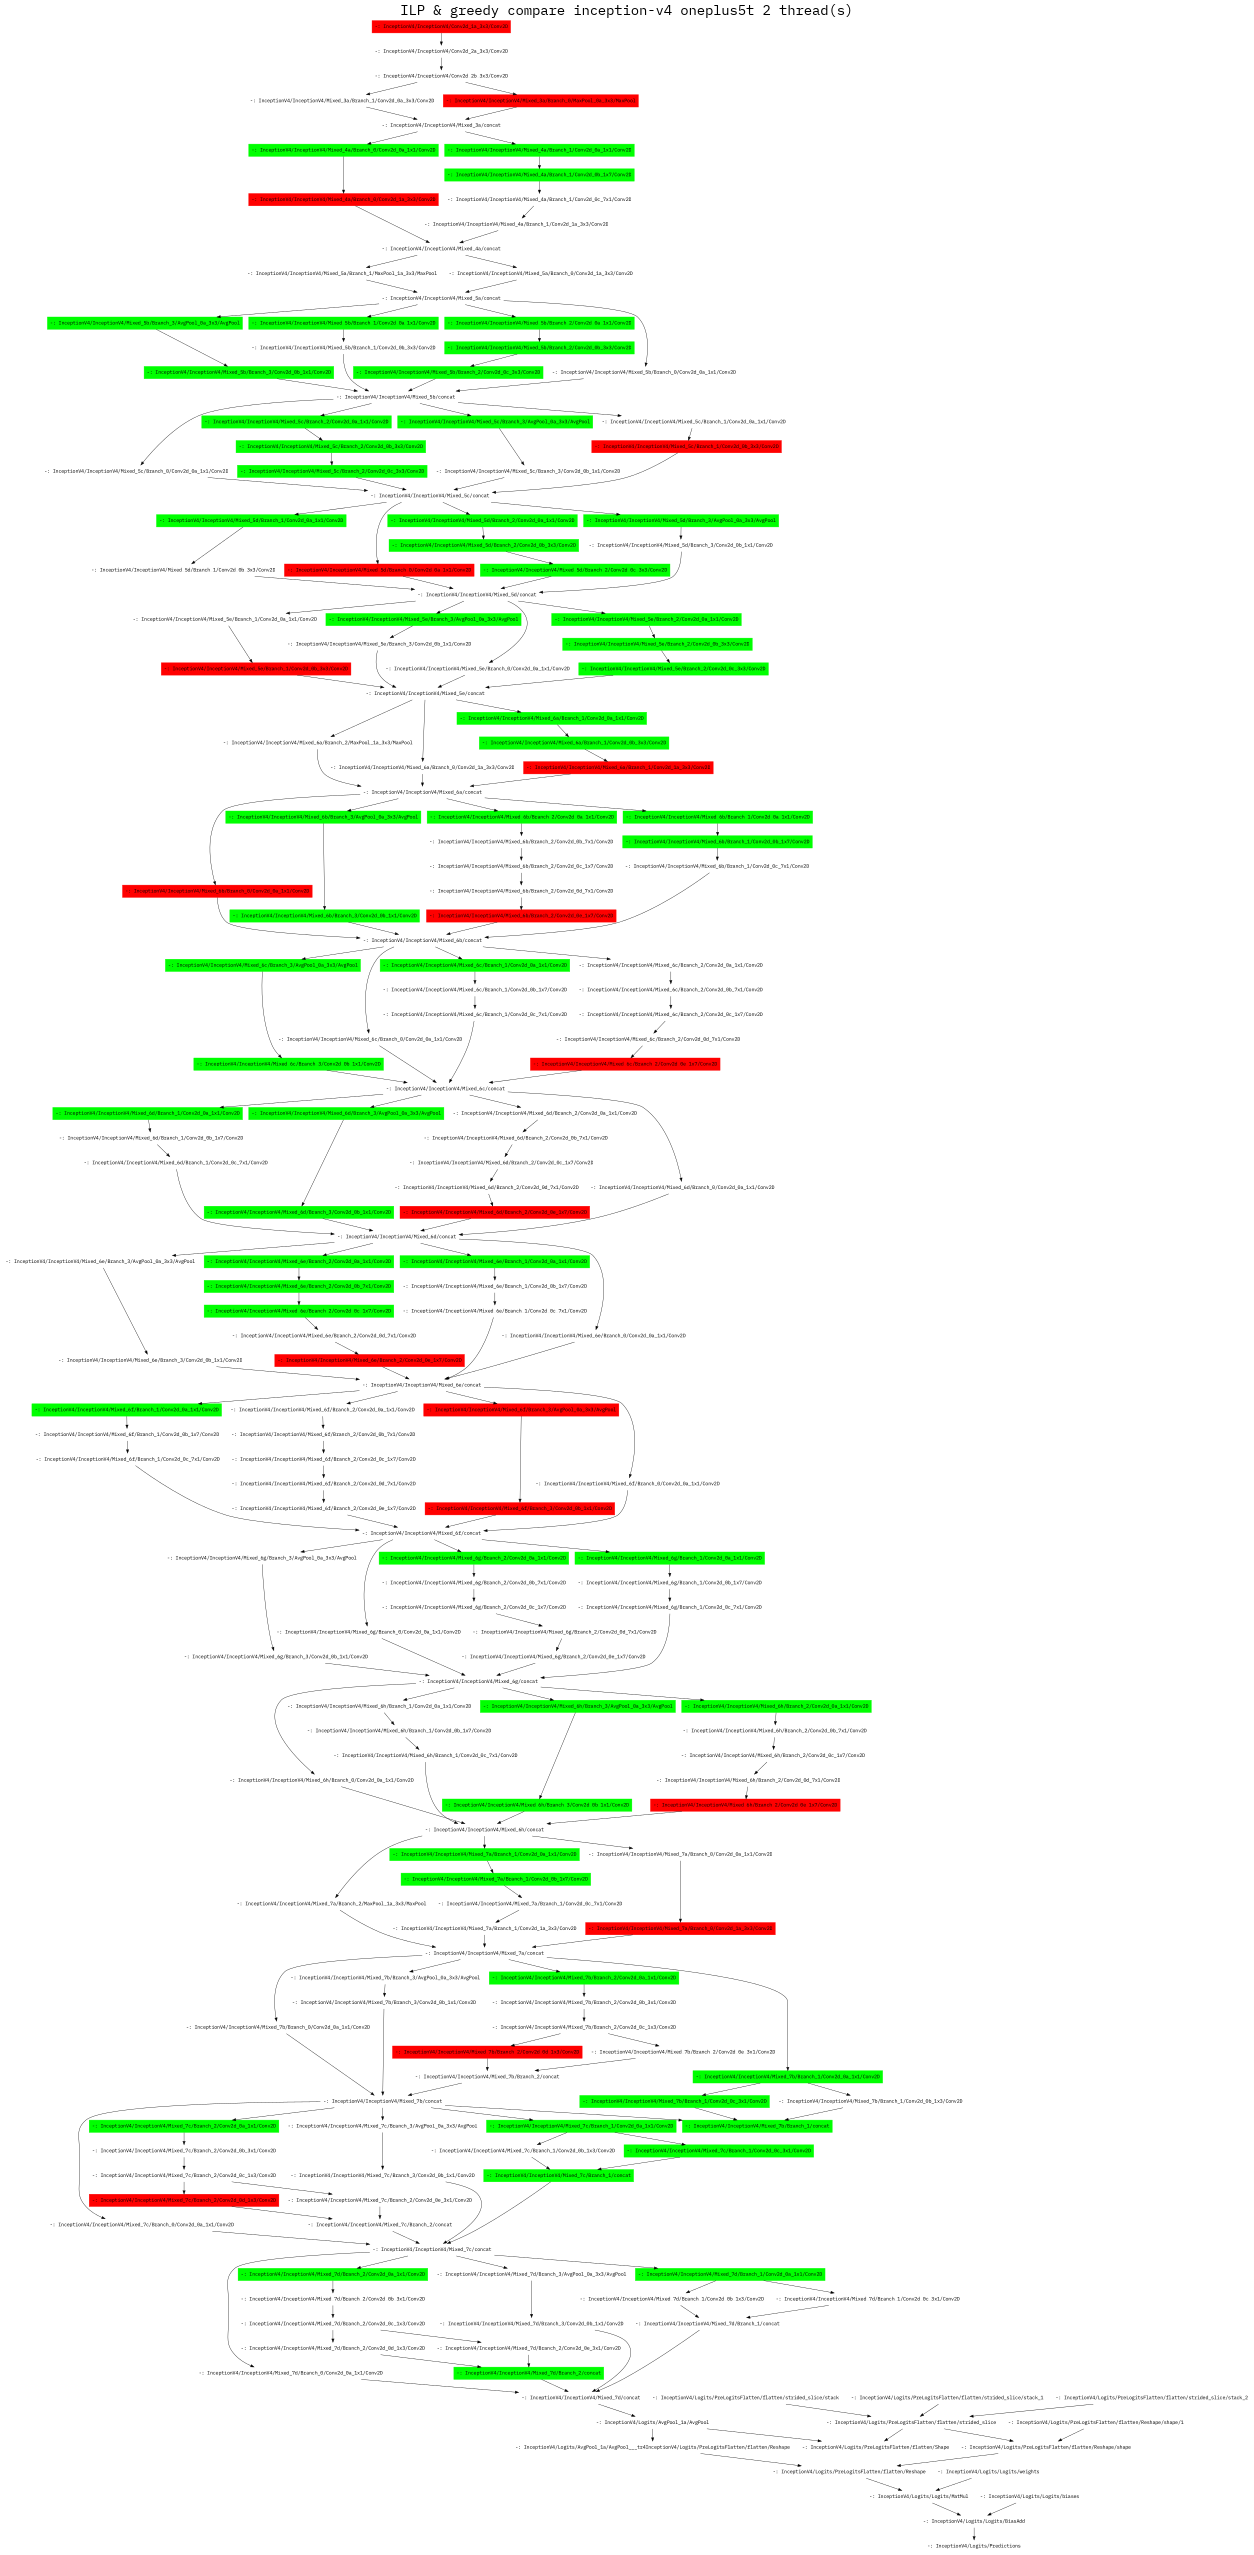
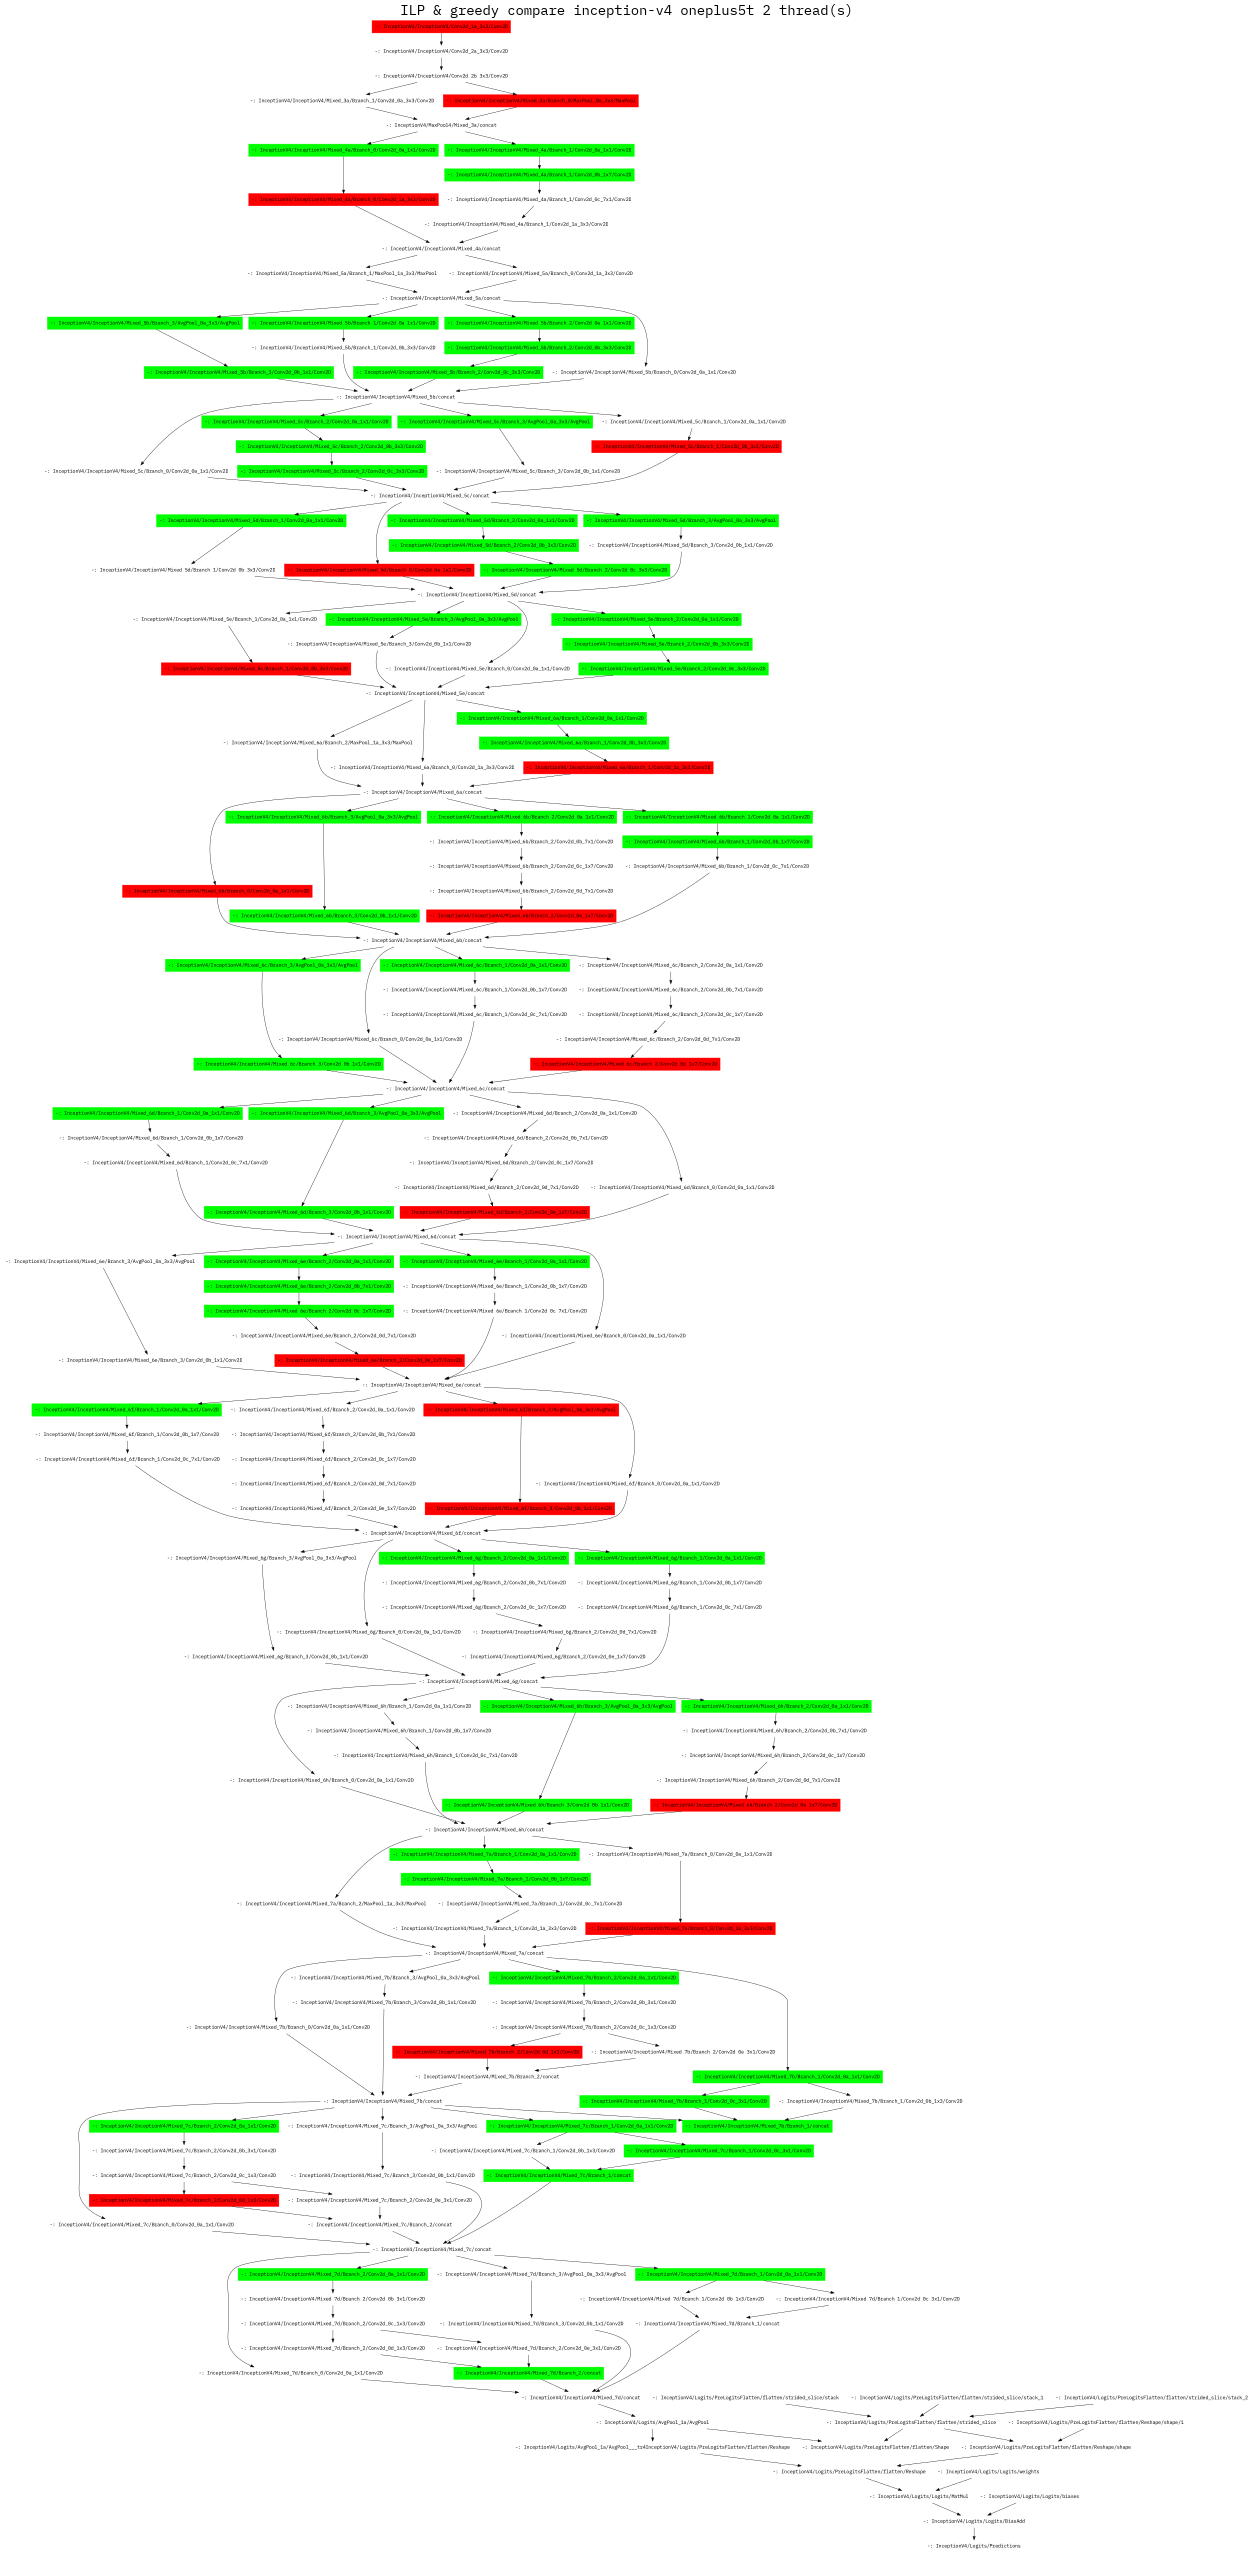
node "-: InceptionV4/InceptionV4/Mixed_3a/concat": label "-: InceptionV4/InceptionV4/Mixed_3a/concat" -> "-: InceptionV4/MaxPool4/Mixed_3a/concat"
